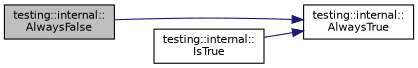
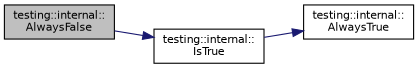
edge "testing::internal:: AlwaysFalse" -> "testing::internal:: AlwaysTrue": now "testing::internal:: AlwaysFalse" -> "testing::internal:: IsTrue"
